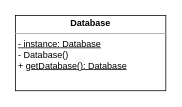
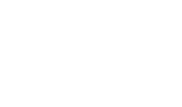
node "Database - instance: Database - Database() + getDatabase(): Database": removed
